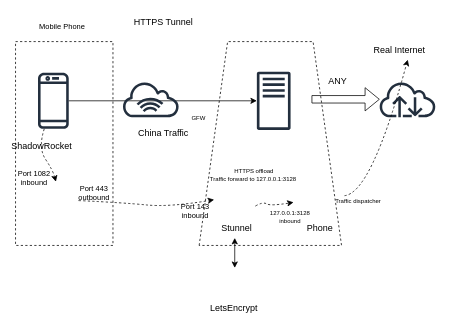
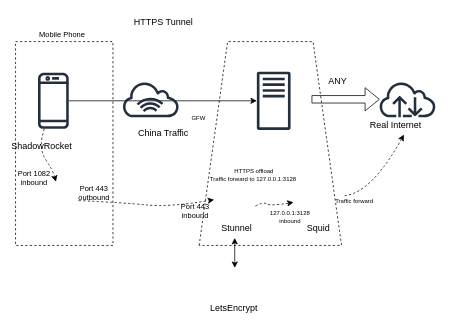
node "Mobile Phone": moved (62, 27) -> (62, 34)
node "Real Internet": moved (400, 51) -> (396, 126)
node "Traffic dispatcher": label "Traffic dispatcher" -> "Traffic forward"
node "Port 143inbound": label "Port 143inbound" -> "Port 443inbound"
node "Phone": label "Phone" -> "Squid"
